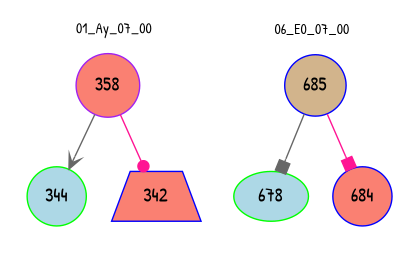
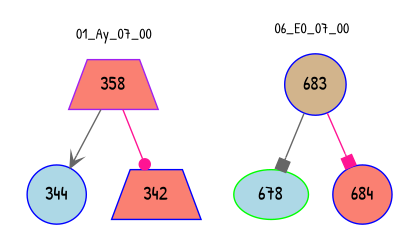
node "358": shape circle -> trapezium
node "685": label "685" -> "683"
node "344": color green -> blue
